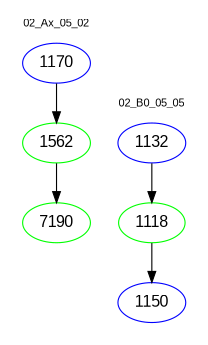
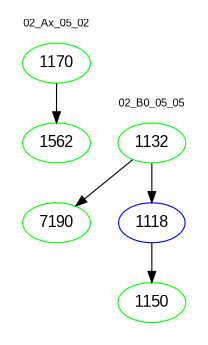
node "1170": color blue -> green
node "1132": color blue -> green
edge "1562" -> "7190": now "1132" -> "7190"
node "1118": color green -> blue
node "1150": color blue -> green
